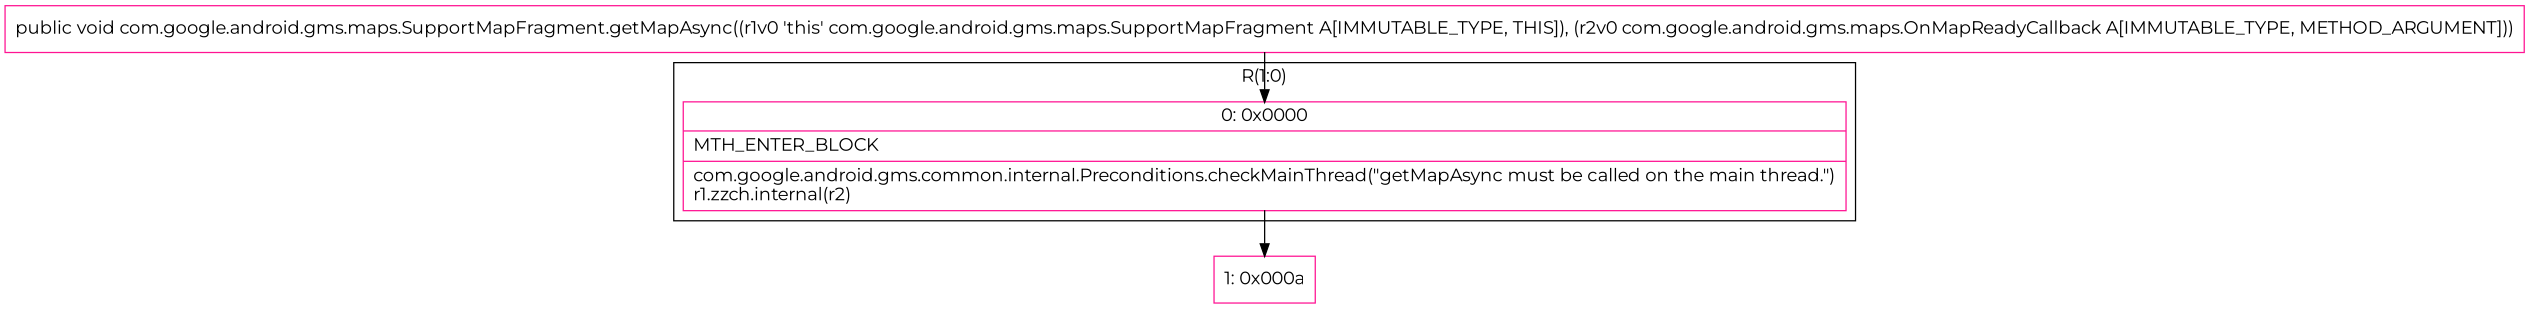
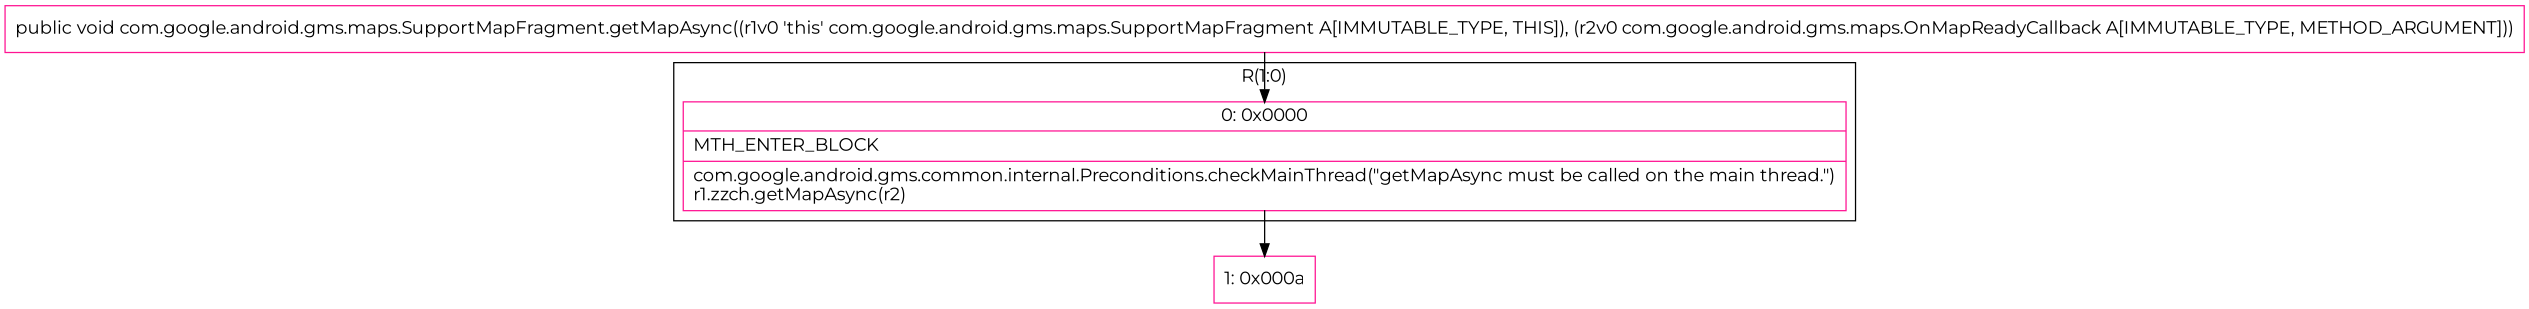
node "0: 0x0000": text "r1.zzch.internal(r2)" -> "r1.zzch.getMapAsync(r2)"
